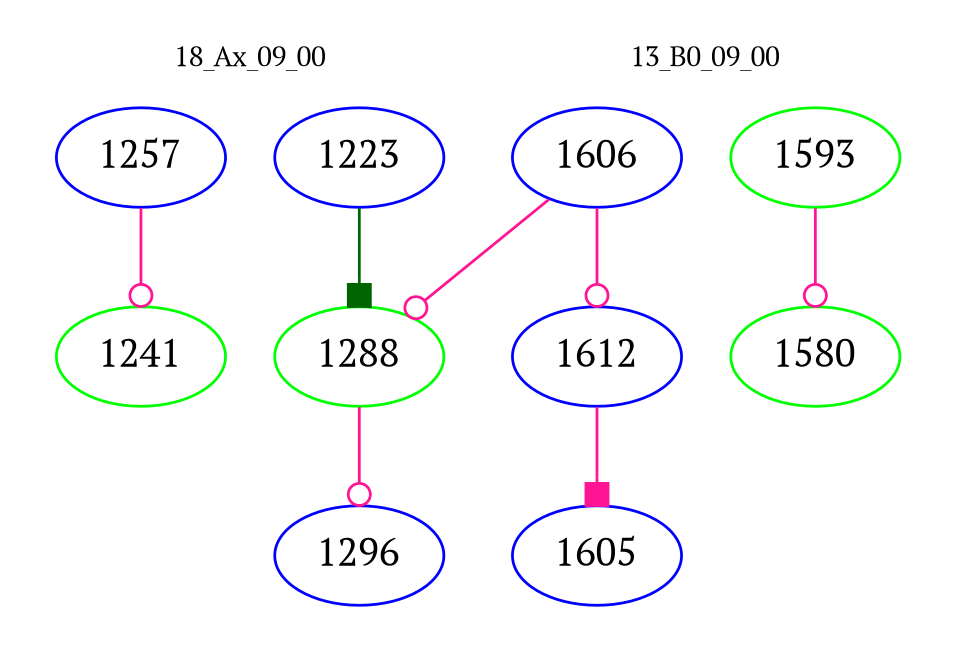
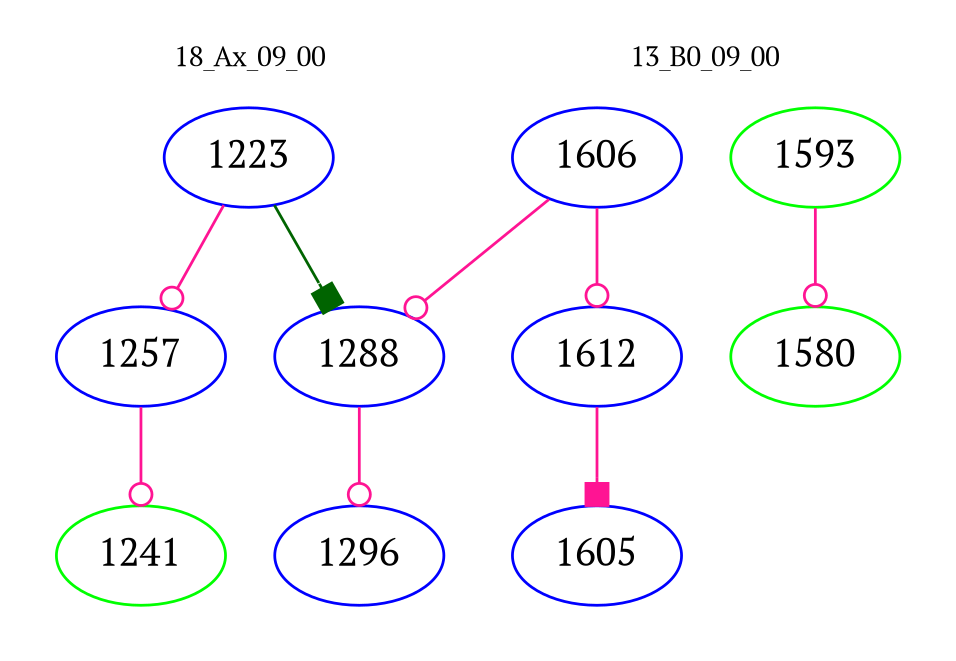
edge "1223" -> "1257": added
node "1288": color green -> blue
